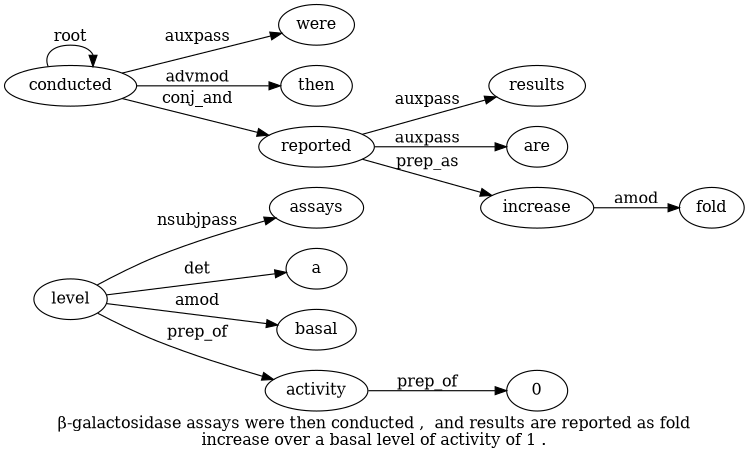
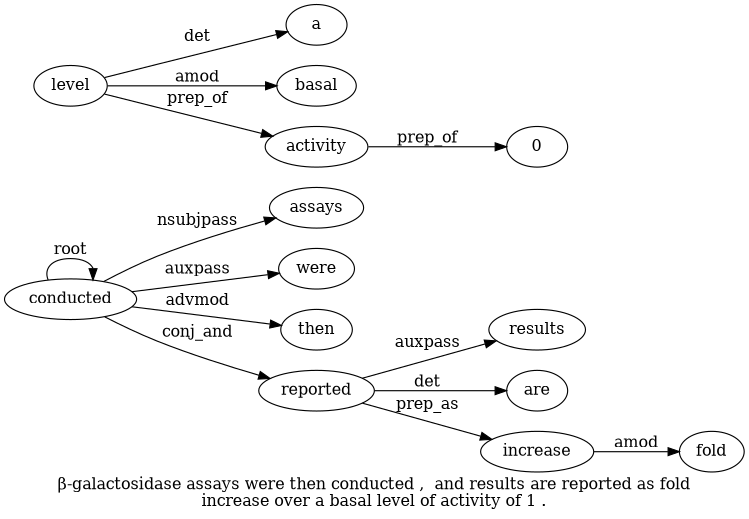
edge "reported" -> "are": label "auxpass" -> "det"
edge "level" -> "assays": now "conducted" -> "assays"
